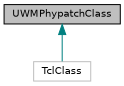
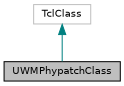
edge "TclClass" -> "UWMPhypatchClass": reversed
